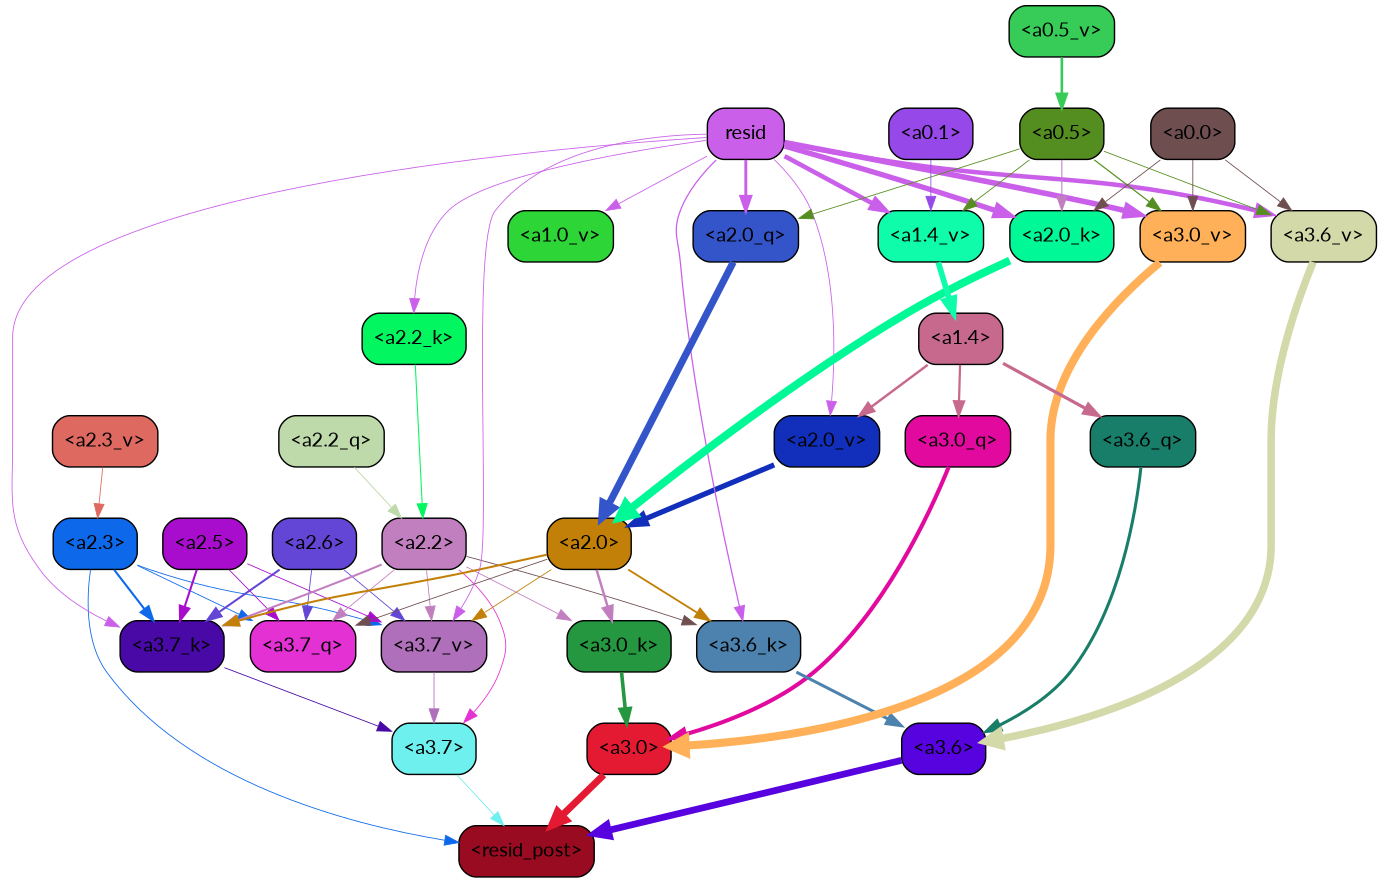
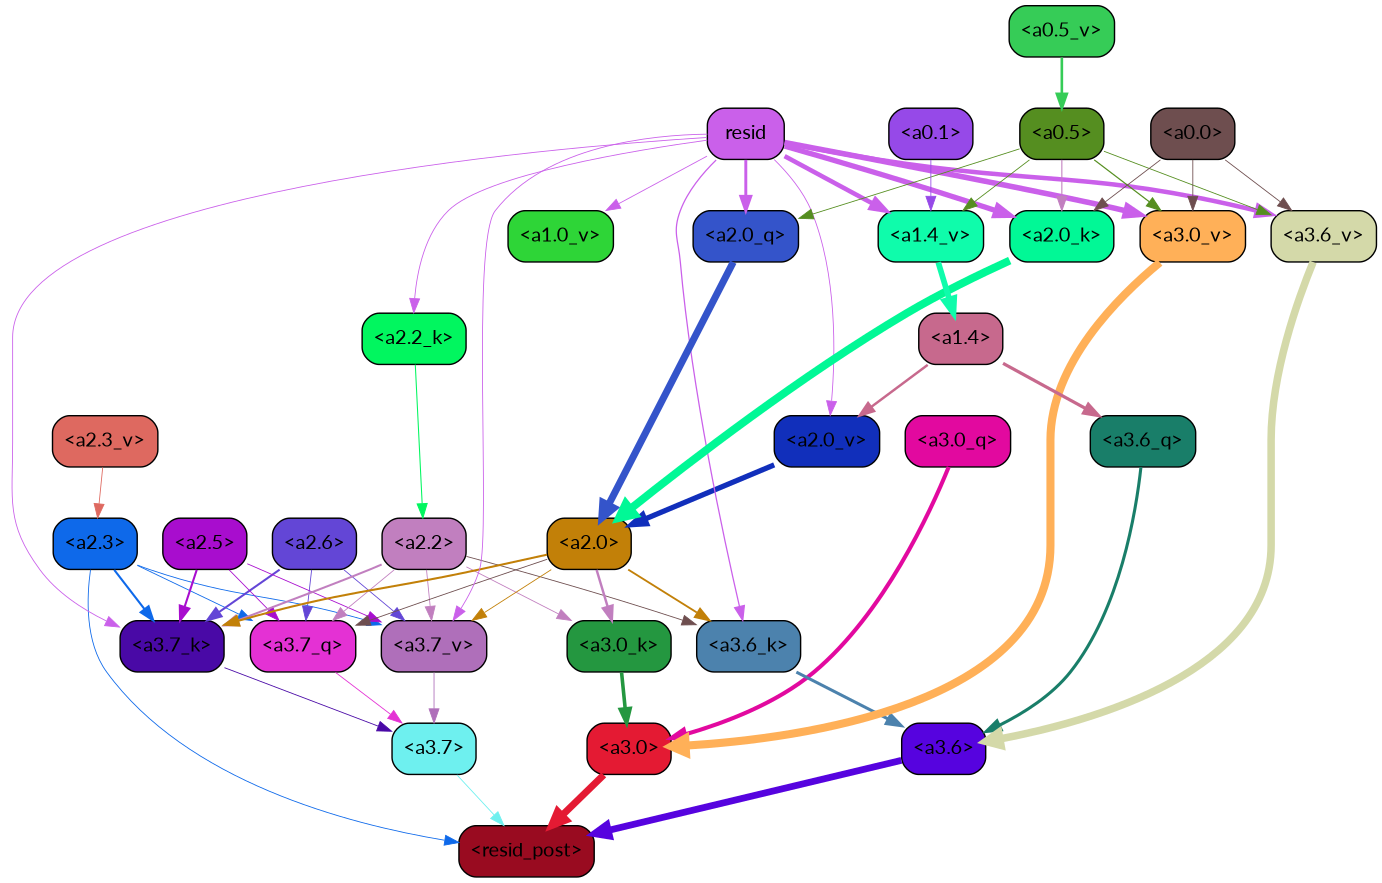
edge "<a1.4>" -> "<a3.0_q>": removed
node "<a2.2_q>": removed
edge "<a2.2>" -> "<a3.7>": now "<a3.7_q>" -> "<a3.7>"
